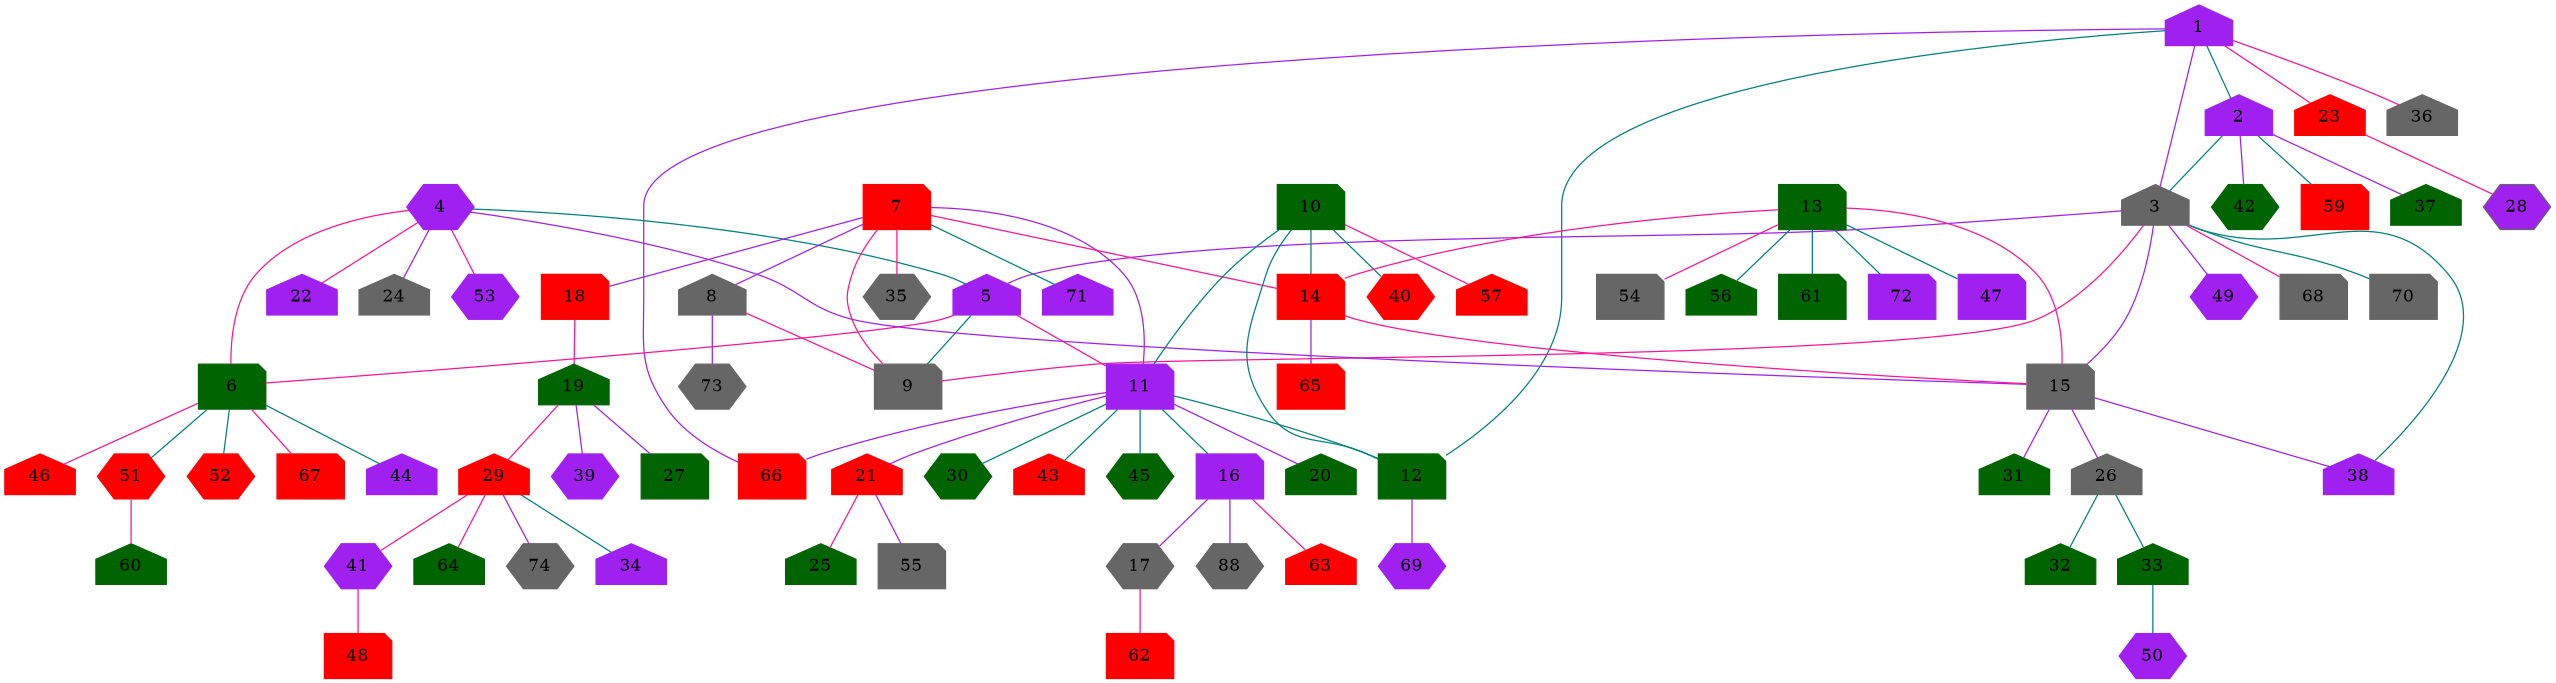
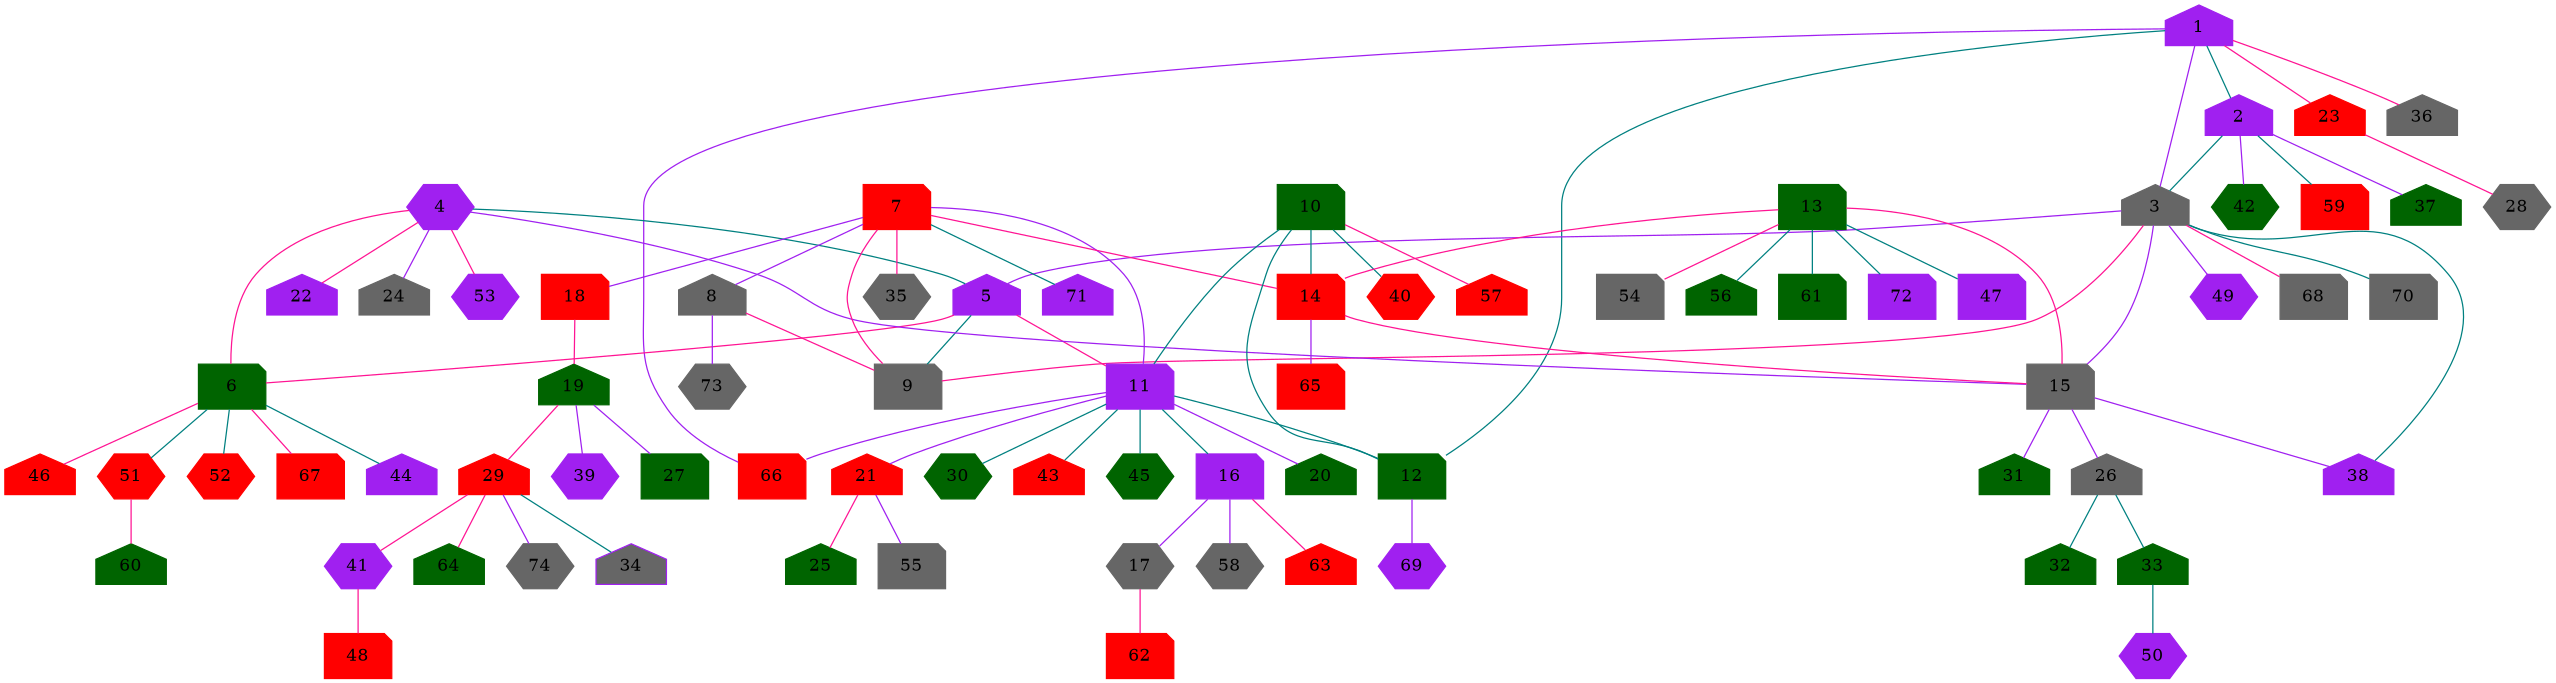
node "28": fillcolor purple -> gray40
node "34": fillcolor purple -> gray40
node "88": label "88" -> "58"
